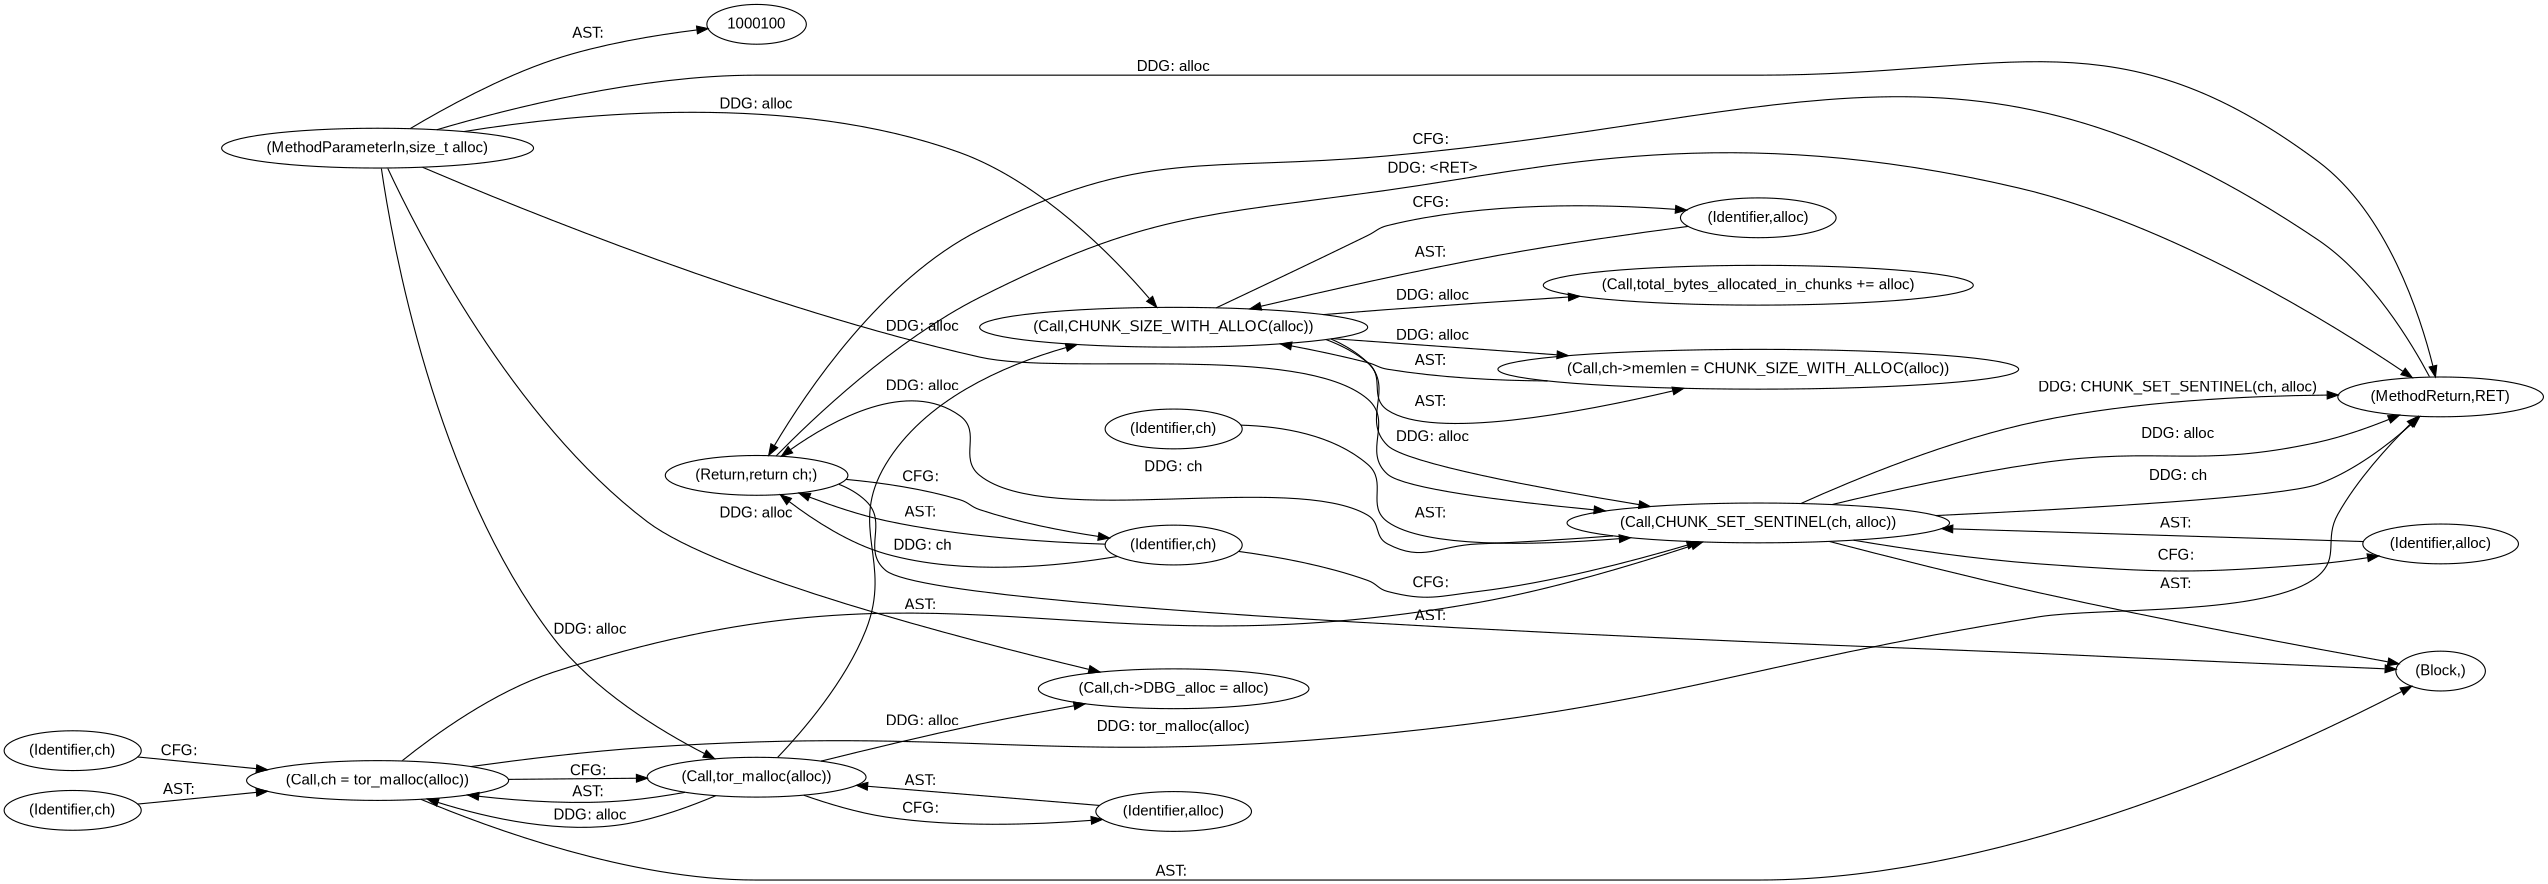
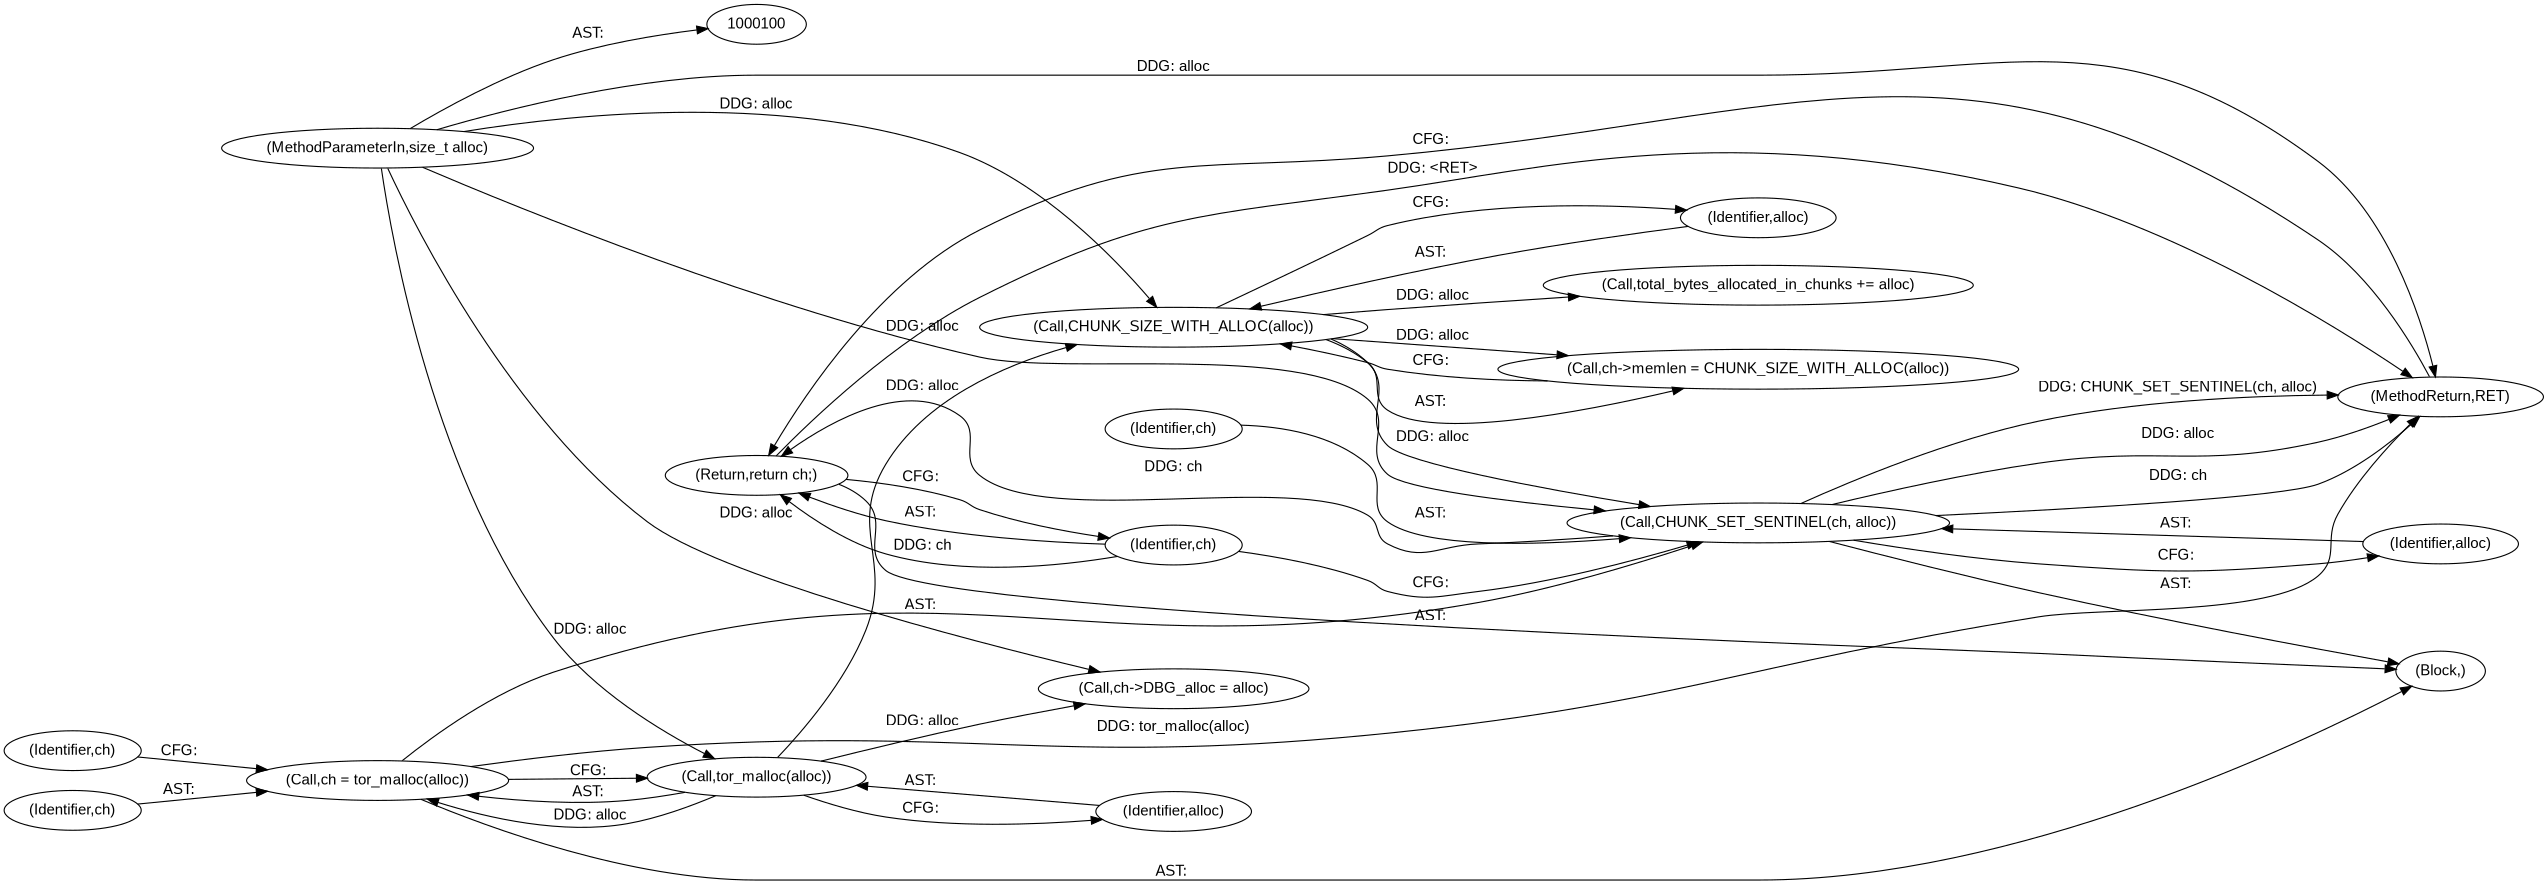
edge "(Call,ch->memlen = CHUNK_SIZE_WITH_ALLOC(alloc))" -> "(Call,CHUNK_SIZE_WITH_ALLOC(alloc))": label "AST: " -> "CFG: "
